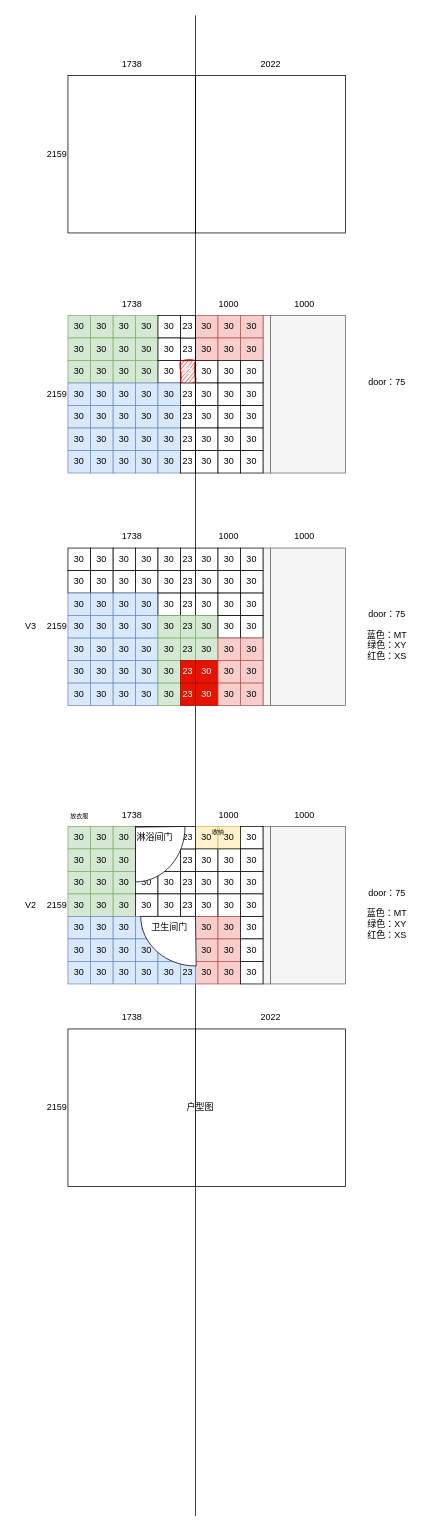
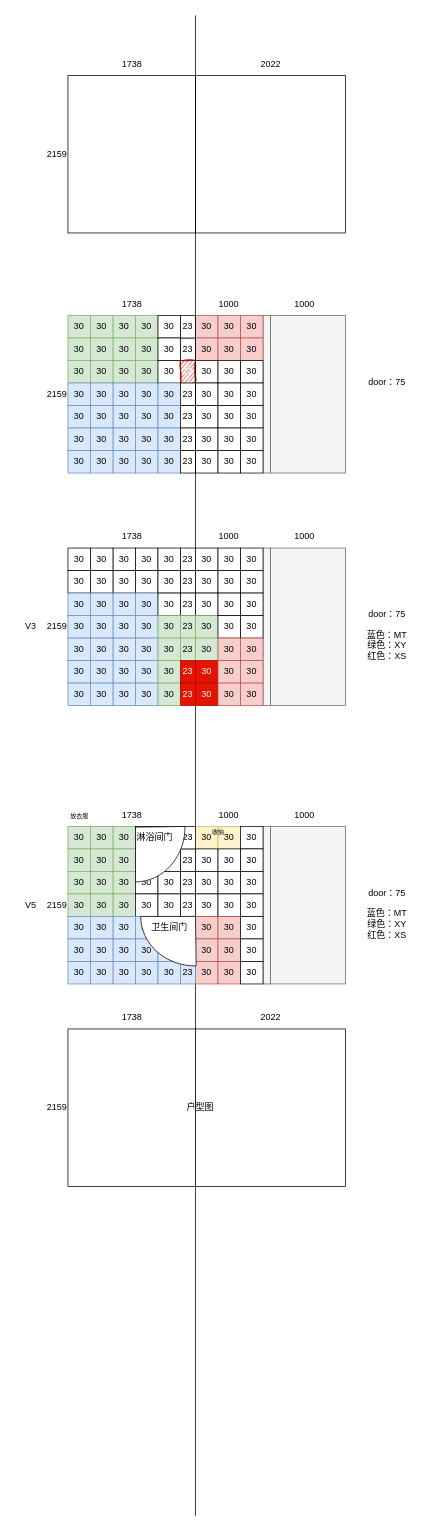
node "V2": label "V2" -> "V5"
